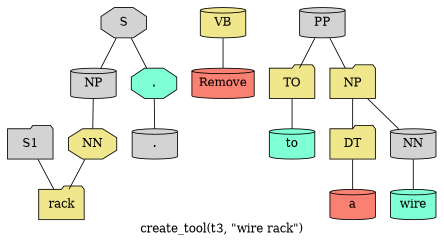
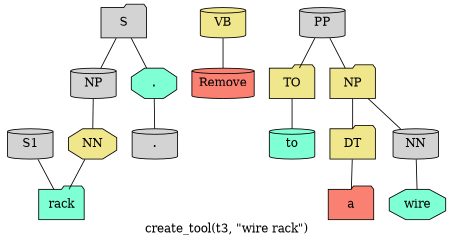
node "S": shape octagon -> folder
node "S1": shape folder -> cylinder
node "rack": fillcolor khaki -> aquamarine
node "a": shape cylinder -> folder
node "wire": shape cylinder -> octagon
